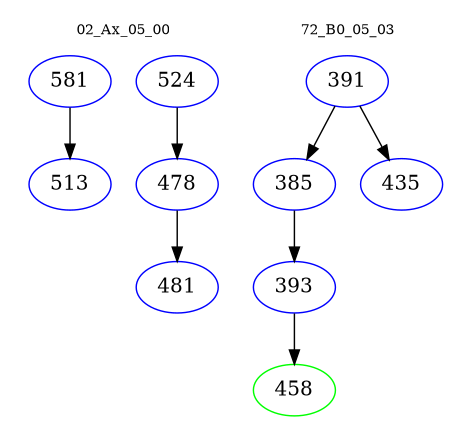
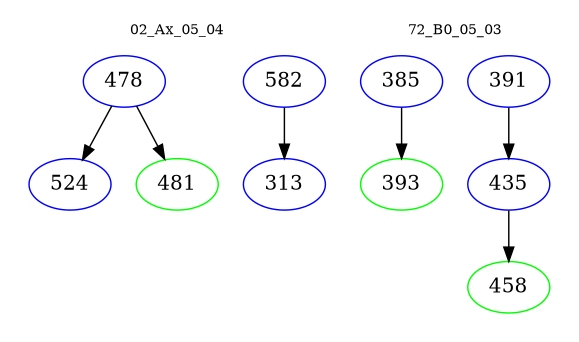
cluster "02_Ax_05_00": label "02_Ax_05_00" -> "02_Ax_05_04"
node "581": label "581" -> "582"
edge "524" -> "478": reversed
edge "391" -> "385": removed
node "513": label "513" -> "313"
node "481": color blue -> green
node "393": color blue -> green
edge "393" -> "458": now "435" -> "458"
